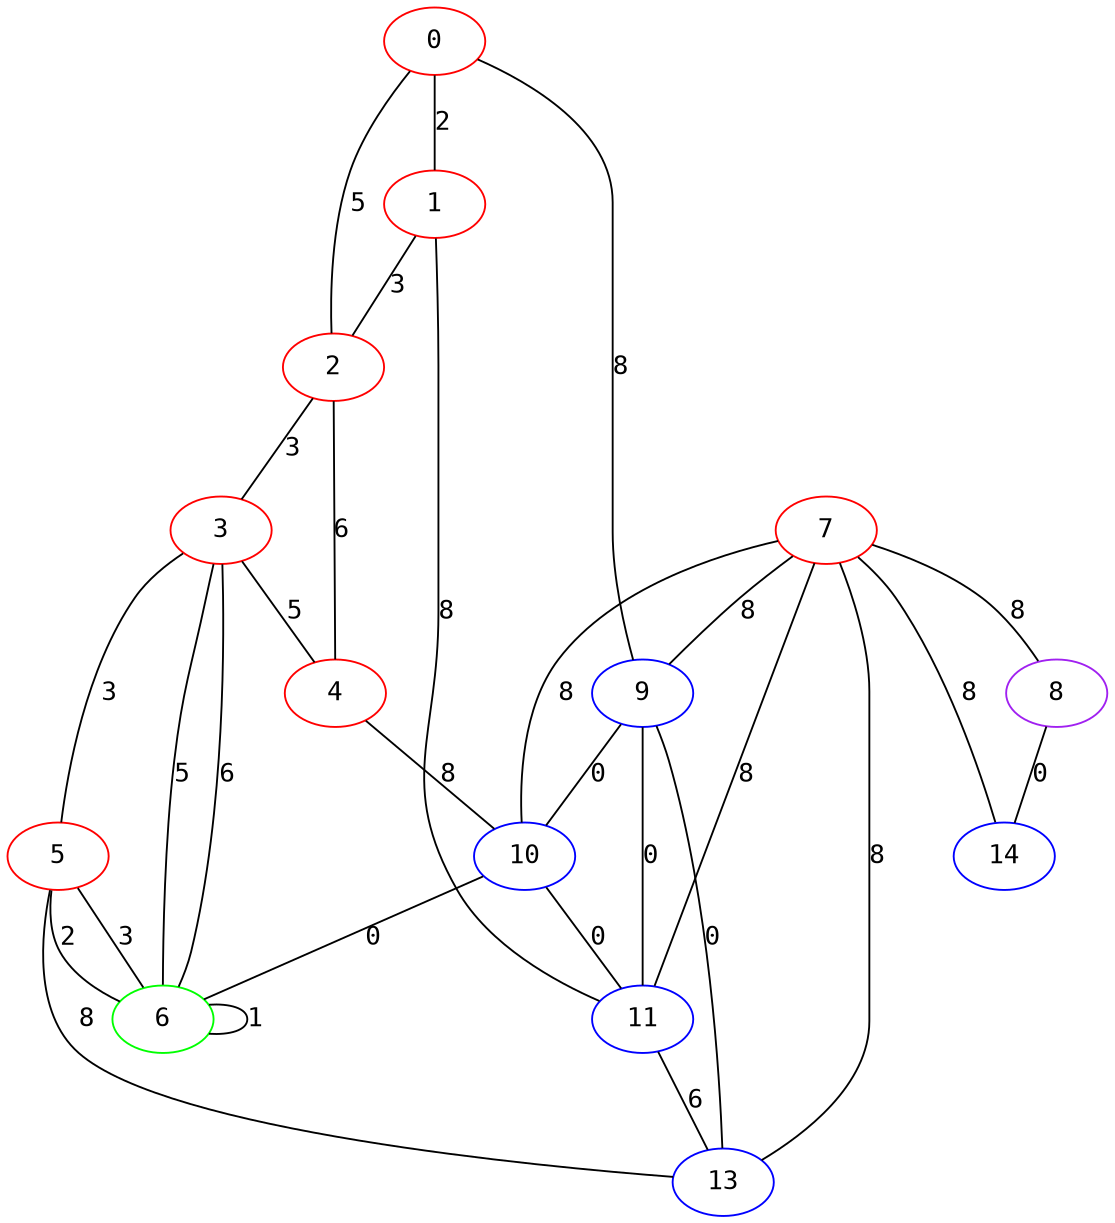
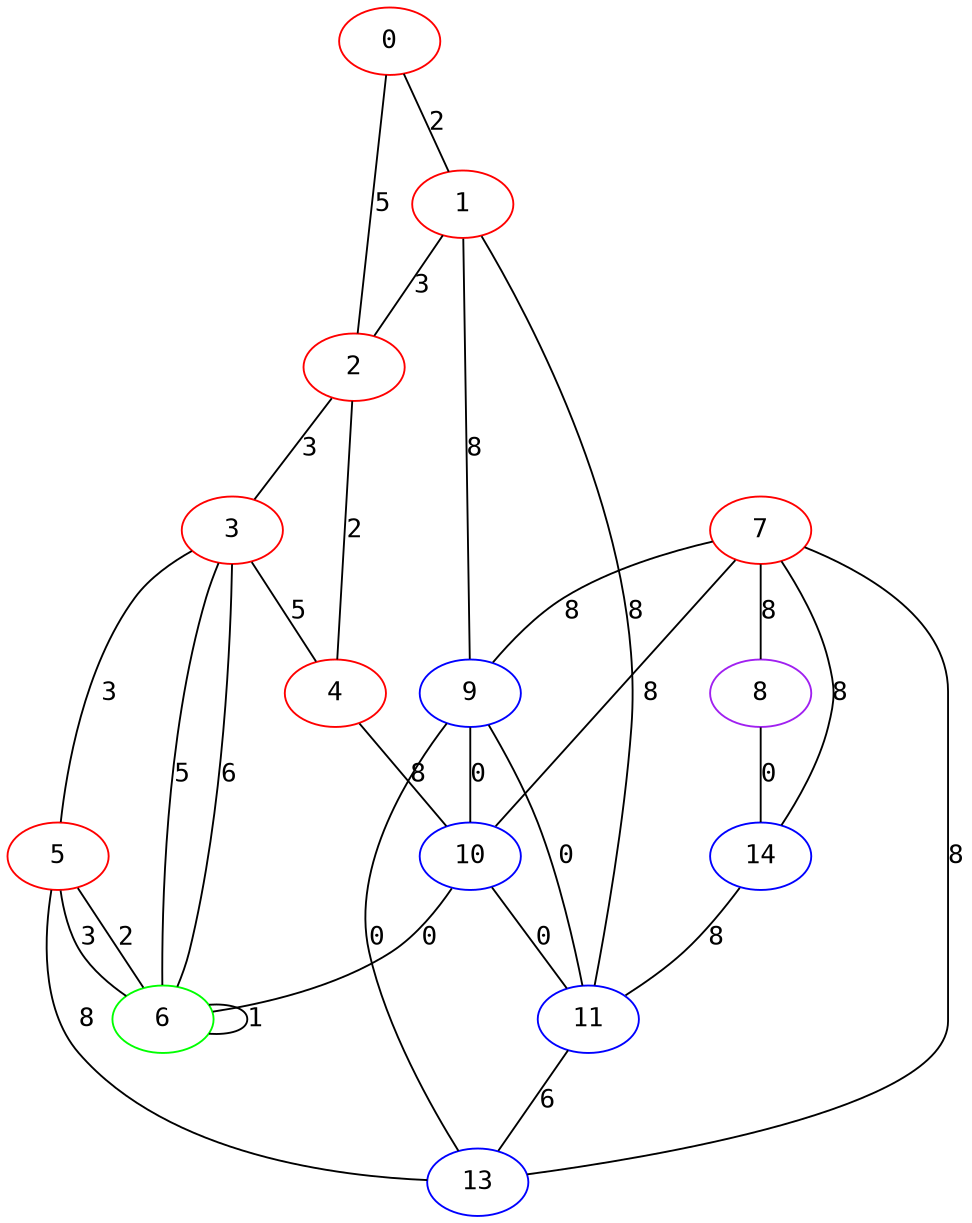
edge "0" -- "9": now "1" -- "9"
edge "2" -- "4": label "6" -> "2"
edge "7" -- "11": now "14" -- "11"
